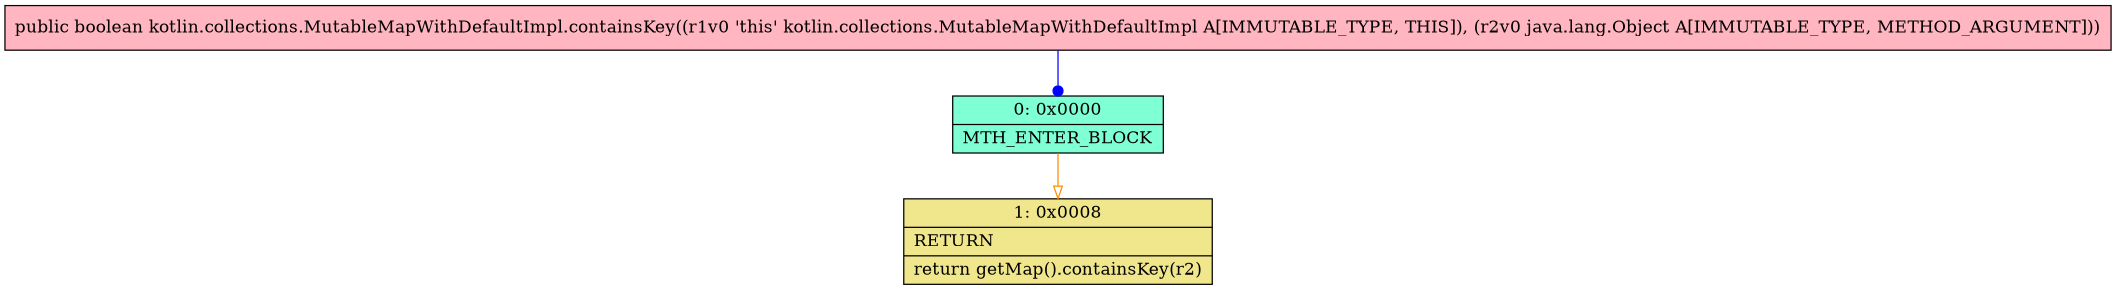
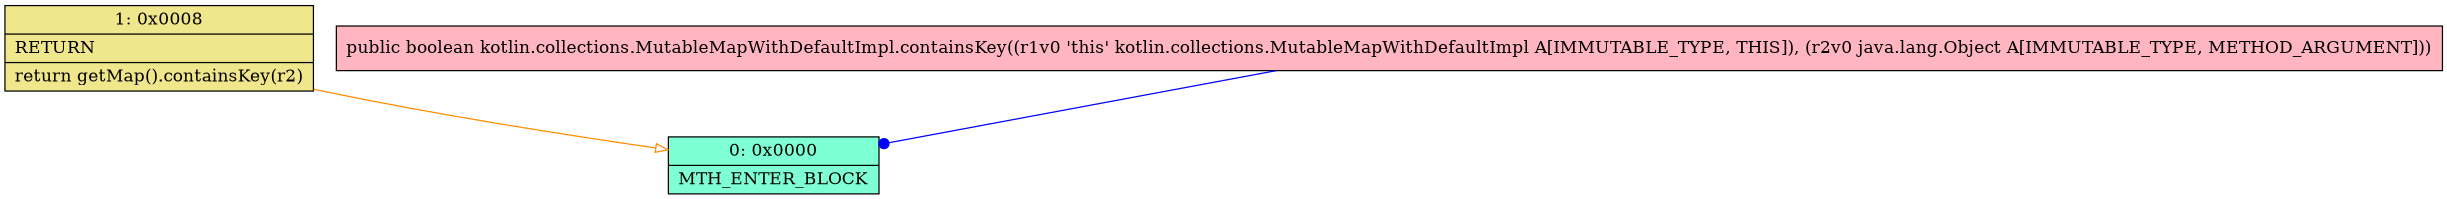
edge "0: 0x0000" -> "1: 0x0008": reversed
